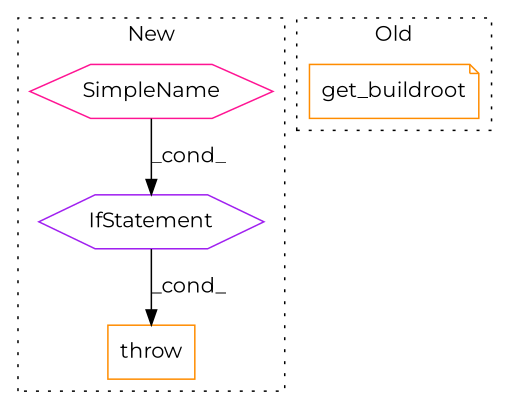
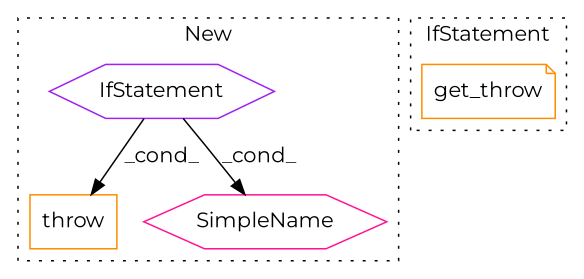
cluster "Old": label "Old" -> "IfStatement"
node "get_buildroot": label "get_buildroot" -> "get_throw"
edge "SimpleName" -> "IfStatement": reversed
